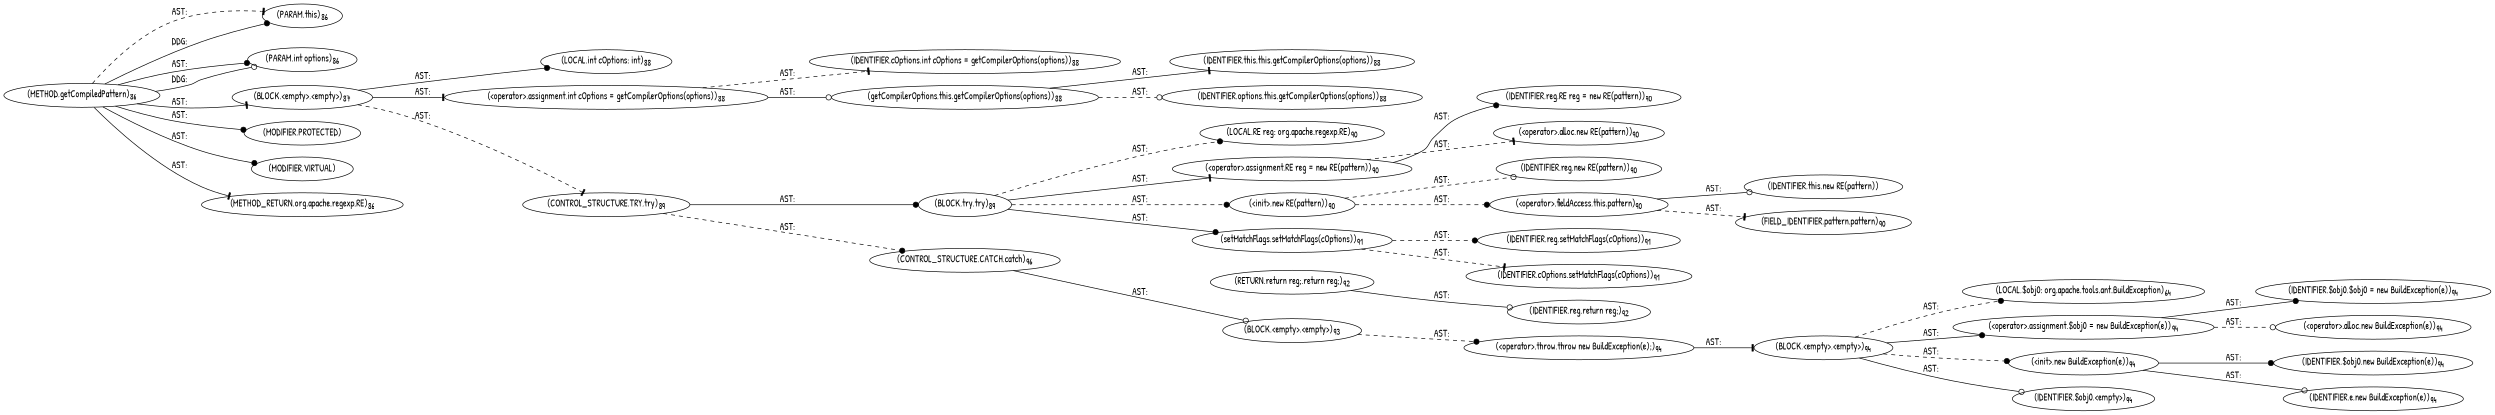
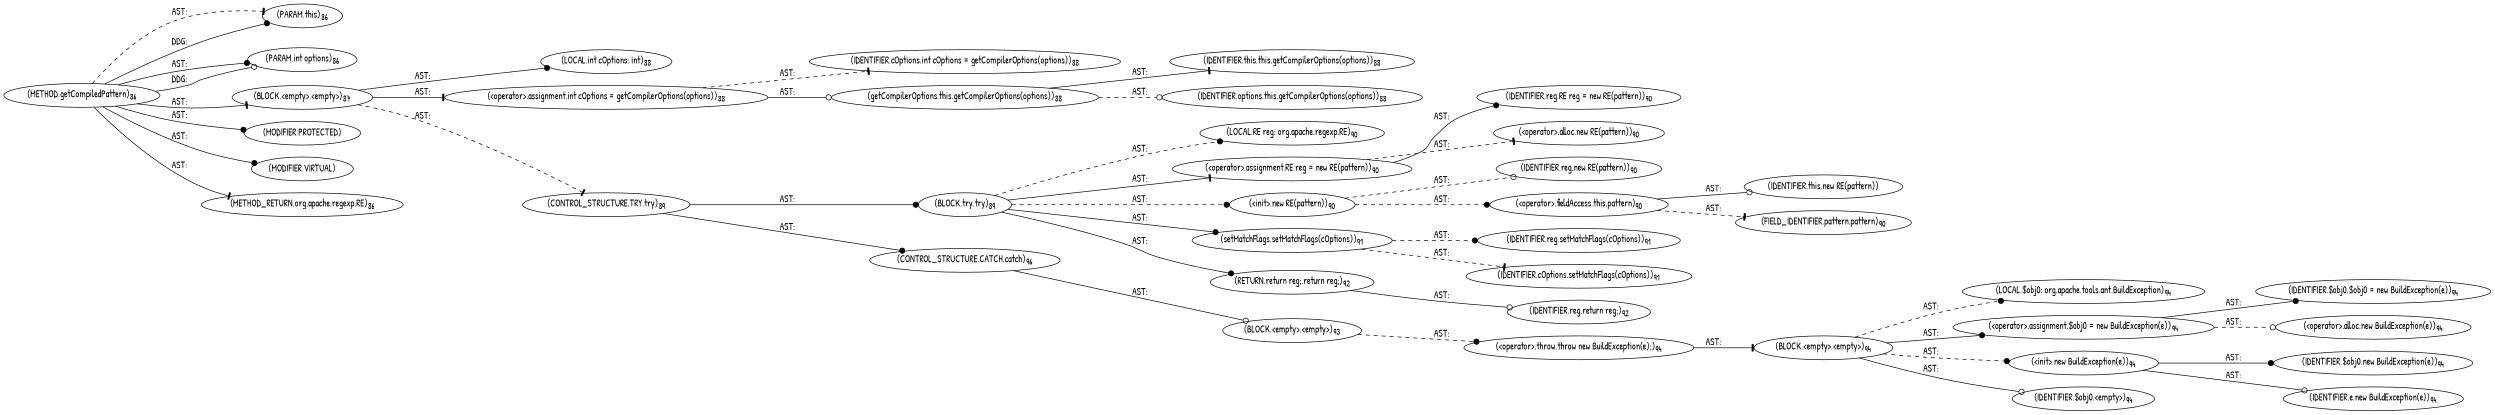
edge "(CONTROL_STRUCTURE,TRY,try)" -> "(CONTROL_STRUCTURE,CATCH,catch)": style dashed -> solid
edge "(BLOCK,try,try)" -> "(RETURN,return reg;,return reg;)": added, label "AST:"
node "(LOCAL,$obj0: org.apache.tools.ant.BuildException)": text "64" -> "94"
